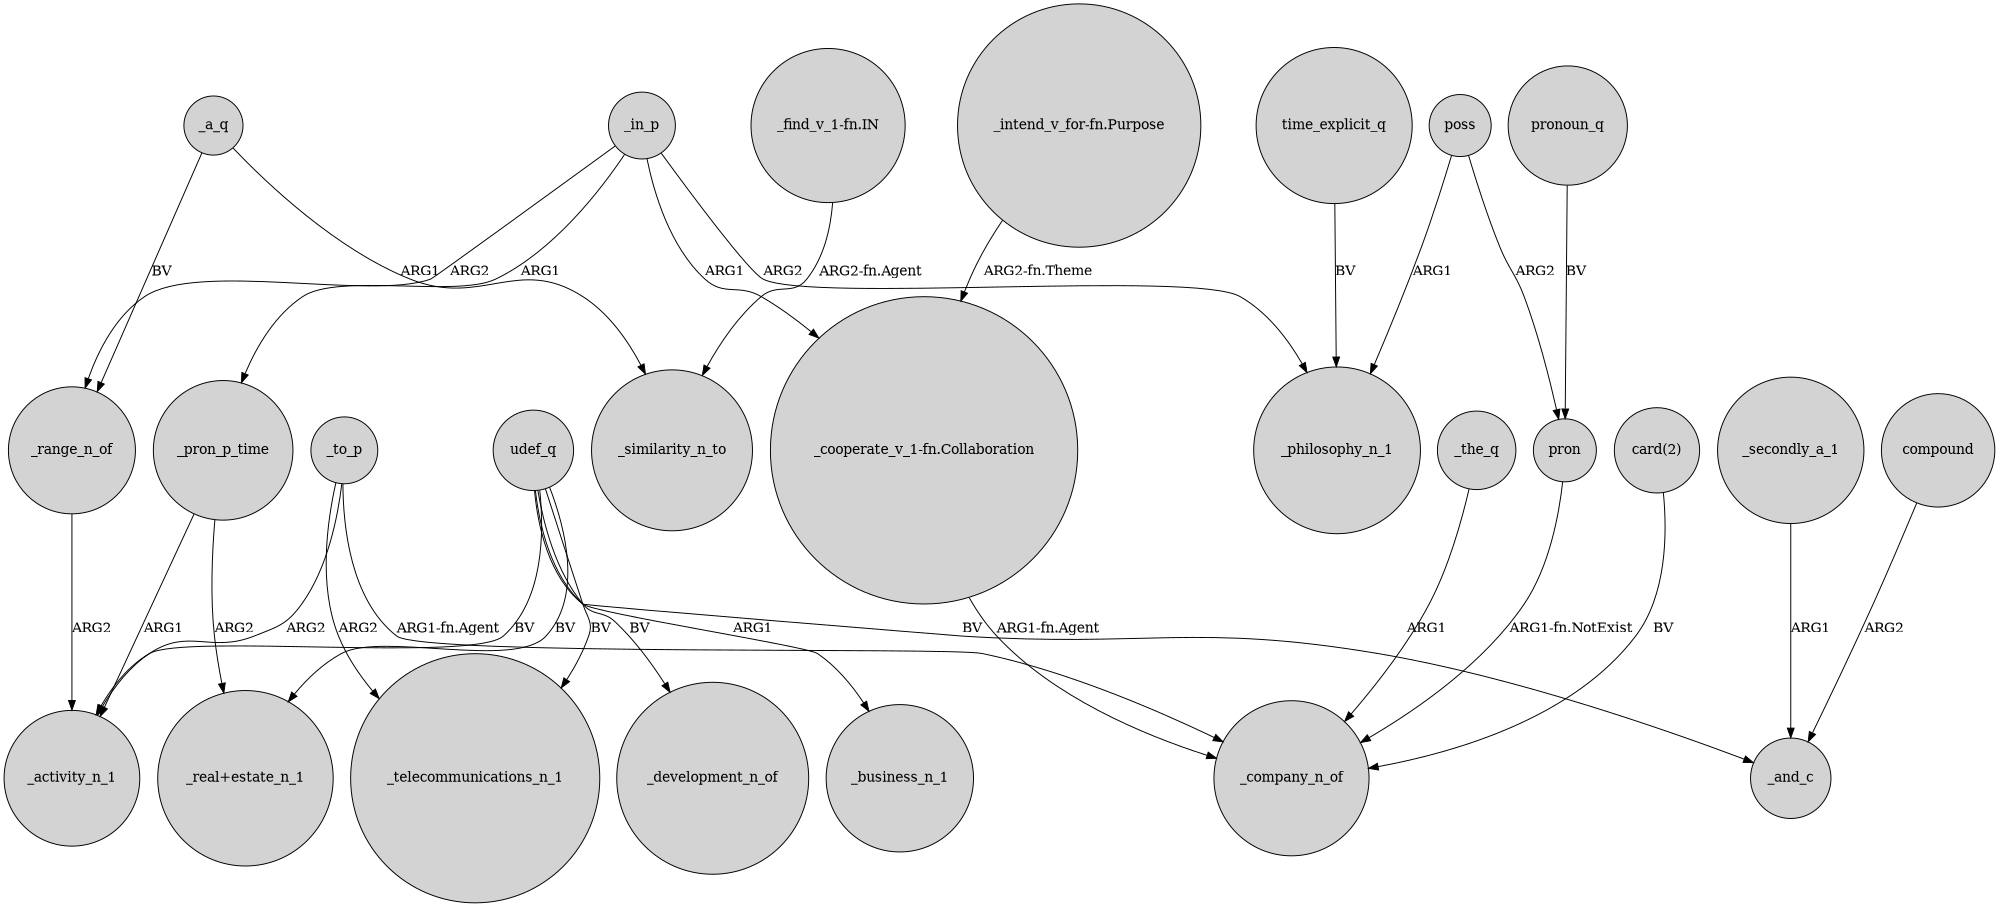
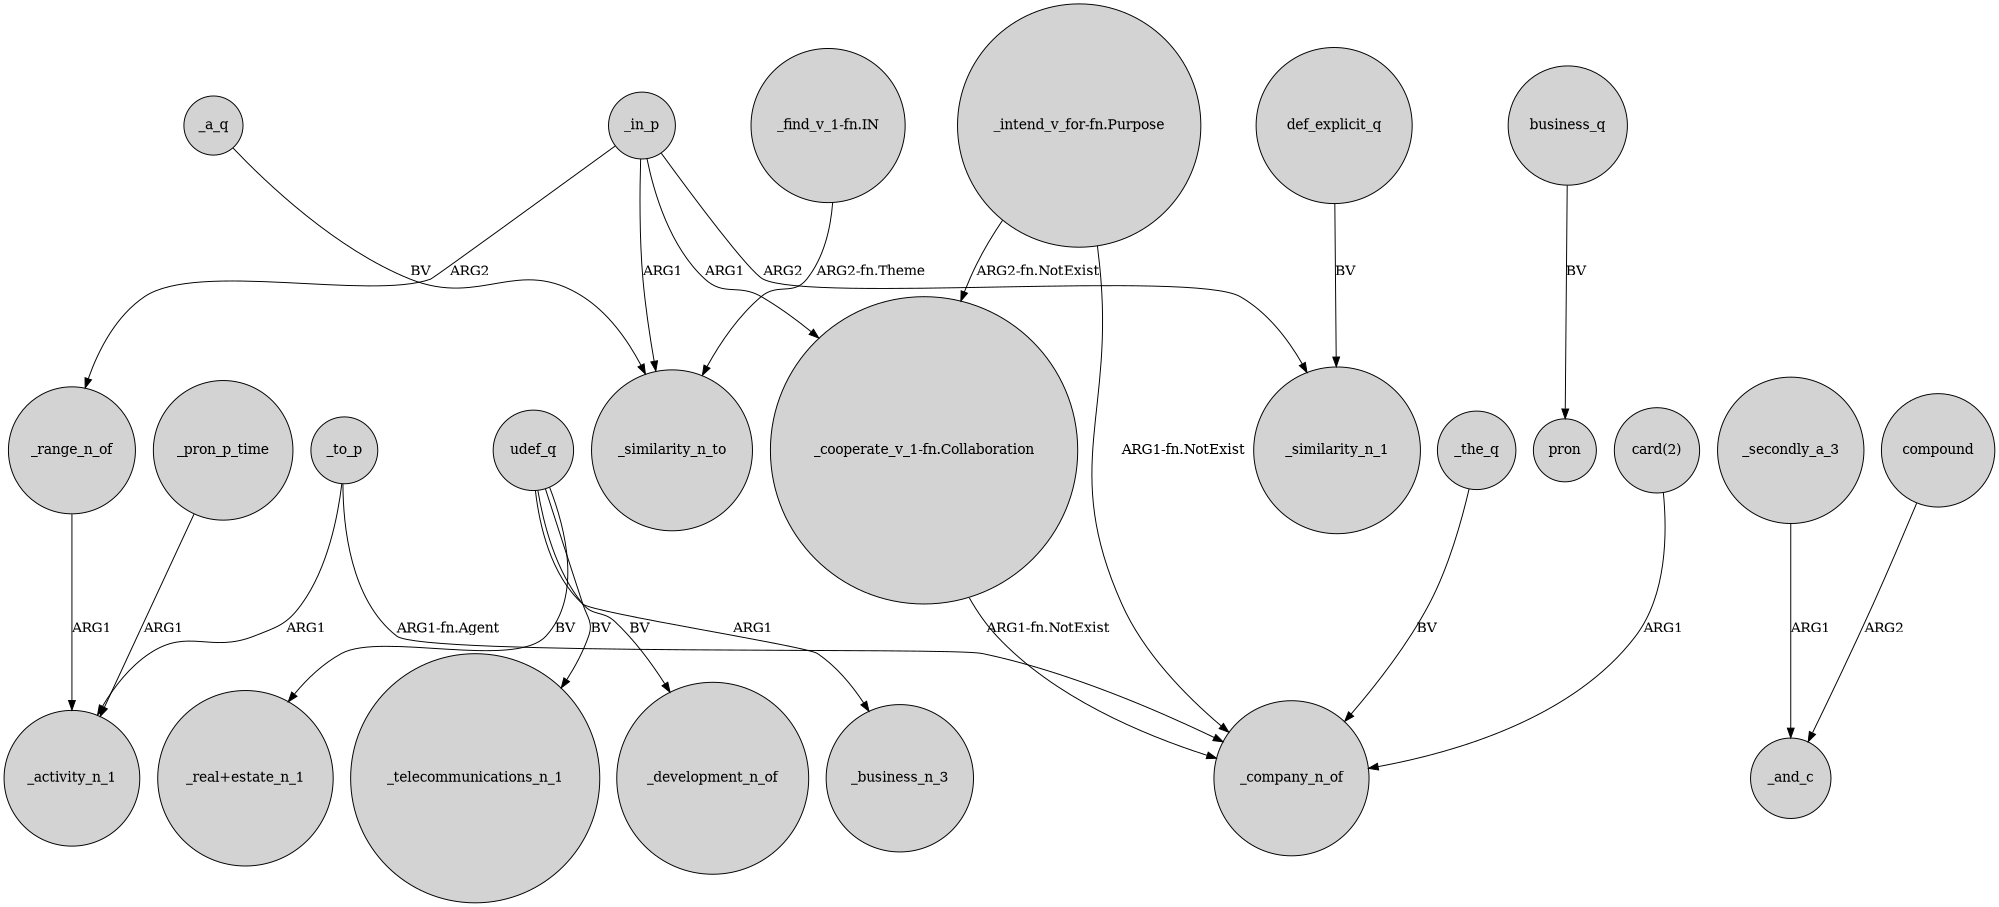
node "time_explicit_q": label "time_explicit_q" -> "def_explicit_q"
node "poss": removed
node "pronoun_q": label "pronoun_q" -> "business_q"
edge "_a_q" -> "_range_n_of": removed, label "BV"
edge "_a_q" -> "_similarity_n_to": label "ARG1" -> "BV"
edge "_in_p" -> "_pron_p_time": now "_in_p" -> "_similarity_n_to"
edge "_find_v_1-fn.IN" -> "_similarity_n_to": label "ARG2-fn.Agent" -> "ARG2-fn.Theme"
edge "_intend_v_for-fn.Purpose" -> "_cooperate_v_1-fn.Collaboration": label "ARG2-fn.Theme" -> "ARG2-fn.NotExist"
node "_philosophy_n_1": label "_philosophy_n_1" -> "_similarity_n_1"
node "_secondly_a_1": label "_secondly_a_1" -> "_secondly_a_3"
edge "_to_p" -> "_telecommunications_n_1": removed, label "ARG2"
edge "_pron_p_time" -> "_real+estate_n_1": removed, label "ARG2"
edge "_range_n_of" -> "_activity_n_1": label "ARG2" -> "ARG1"
edge "_to_p" -> "_activity_n_1": label "ARG2" -> "ARG1"
edge "_cooperate_v_1-fn.Collaboration" -> "_company_n_of": label "ARG1-fn.Agent" -> "ARG1-fn.NotExist"
edge "_the_q" -> "_company_n_of": label "ARG1" -> "BV"
edge "card(2)" -> "_company_n_of": label "BV" -> "ARG1"
edge "pron" -> "_company_n_of": now "_intend_v_for-fn.Purpose" -> "_company_n_of"
edge "udef_q" -> "_and_c": removed, label "BV"
edge "udef_q" -> "_activity_n_1": removed, label "BV"
node "_business_n_1": label "_business_n_1" -> "_business_n_3"
